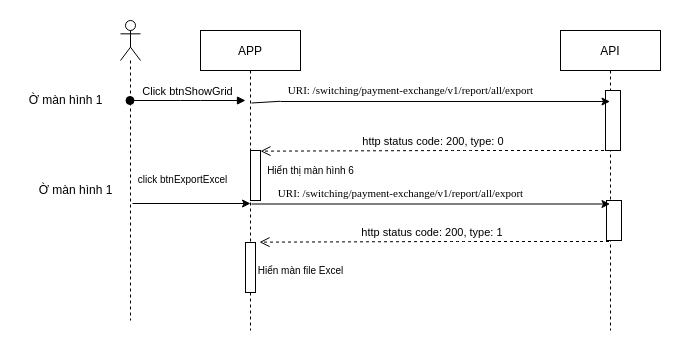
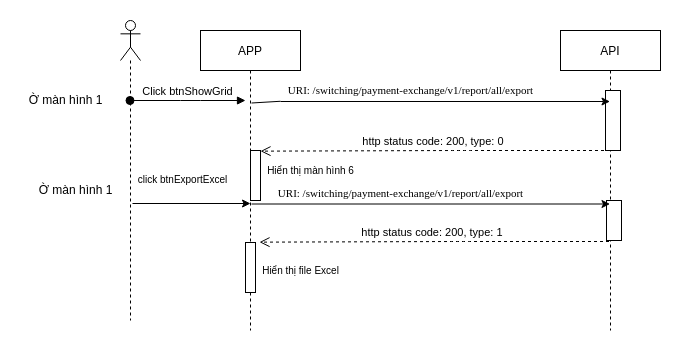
node "Hiển màn file Excel": label "Hiển màn file Excel" -> "Hiển thị file Excel"
